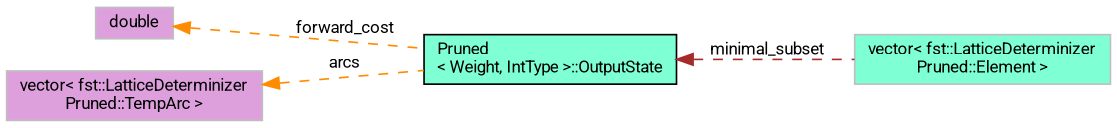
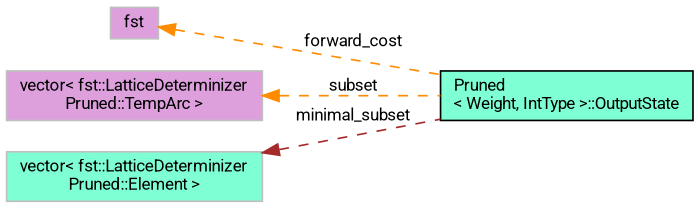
node "double": label "double" -> "fst"
edge "vector< fst::LatticeDeterminizer Pruned::Element >" -> "Pruned < Weight, IntType >::OutputState": reversed
edge "Pruned < Weight, IntType >::OutputState" -> "vector< fst::LatticeDeterminizer Pruned::TempArc >": label " arcs" -> " subset"
